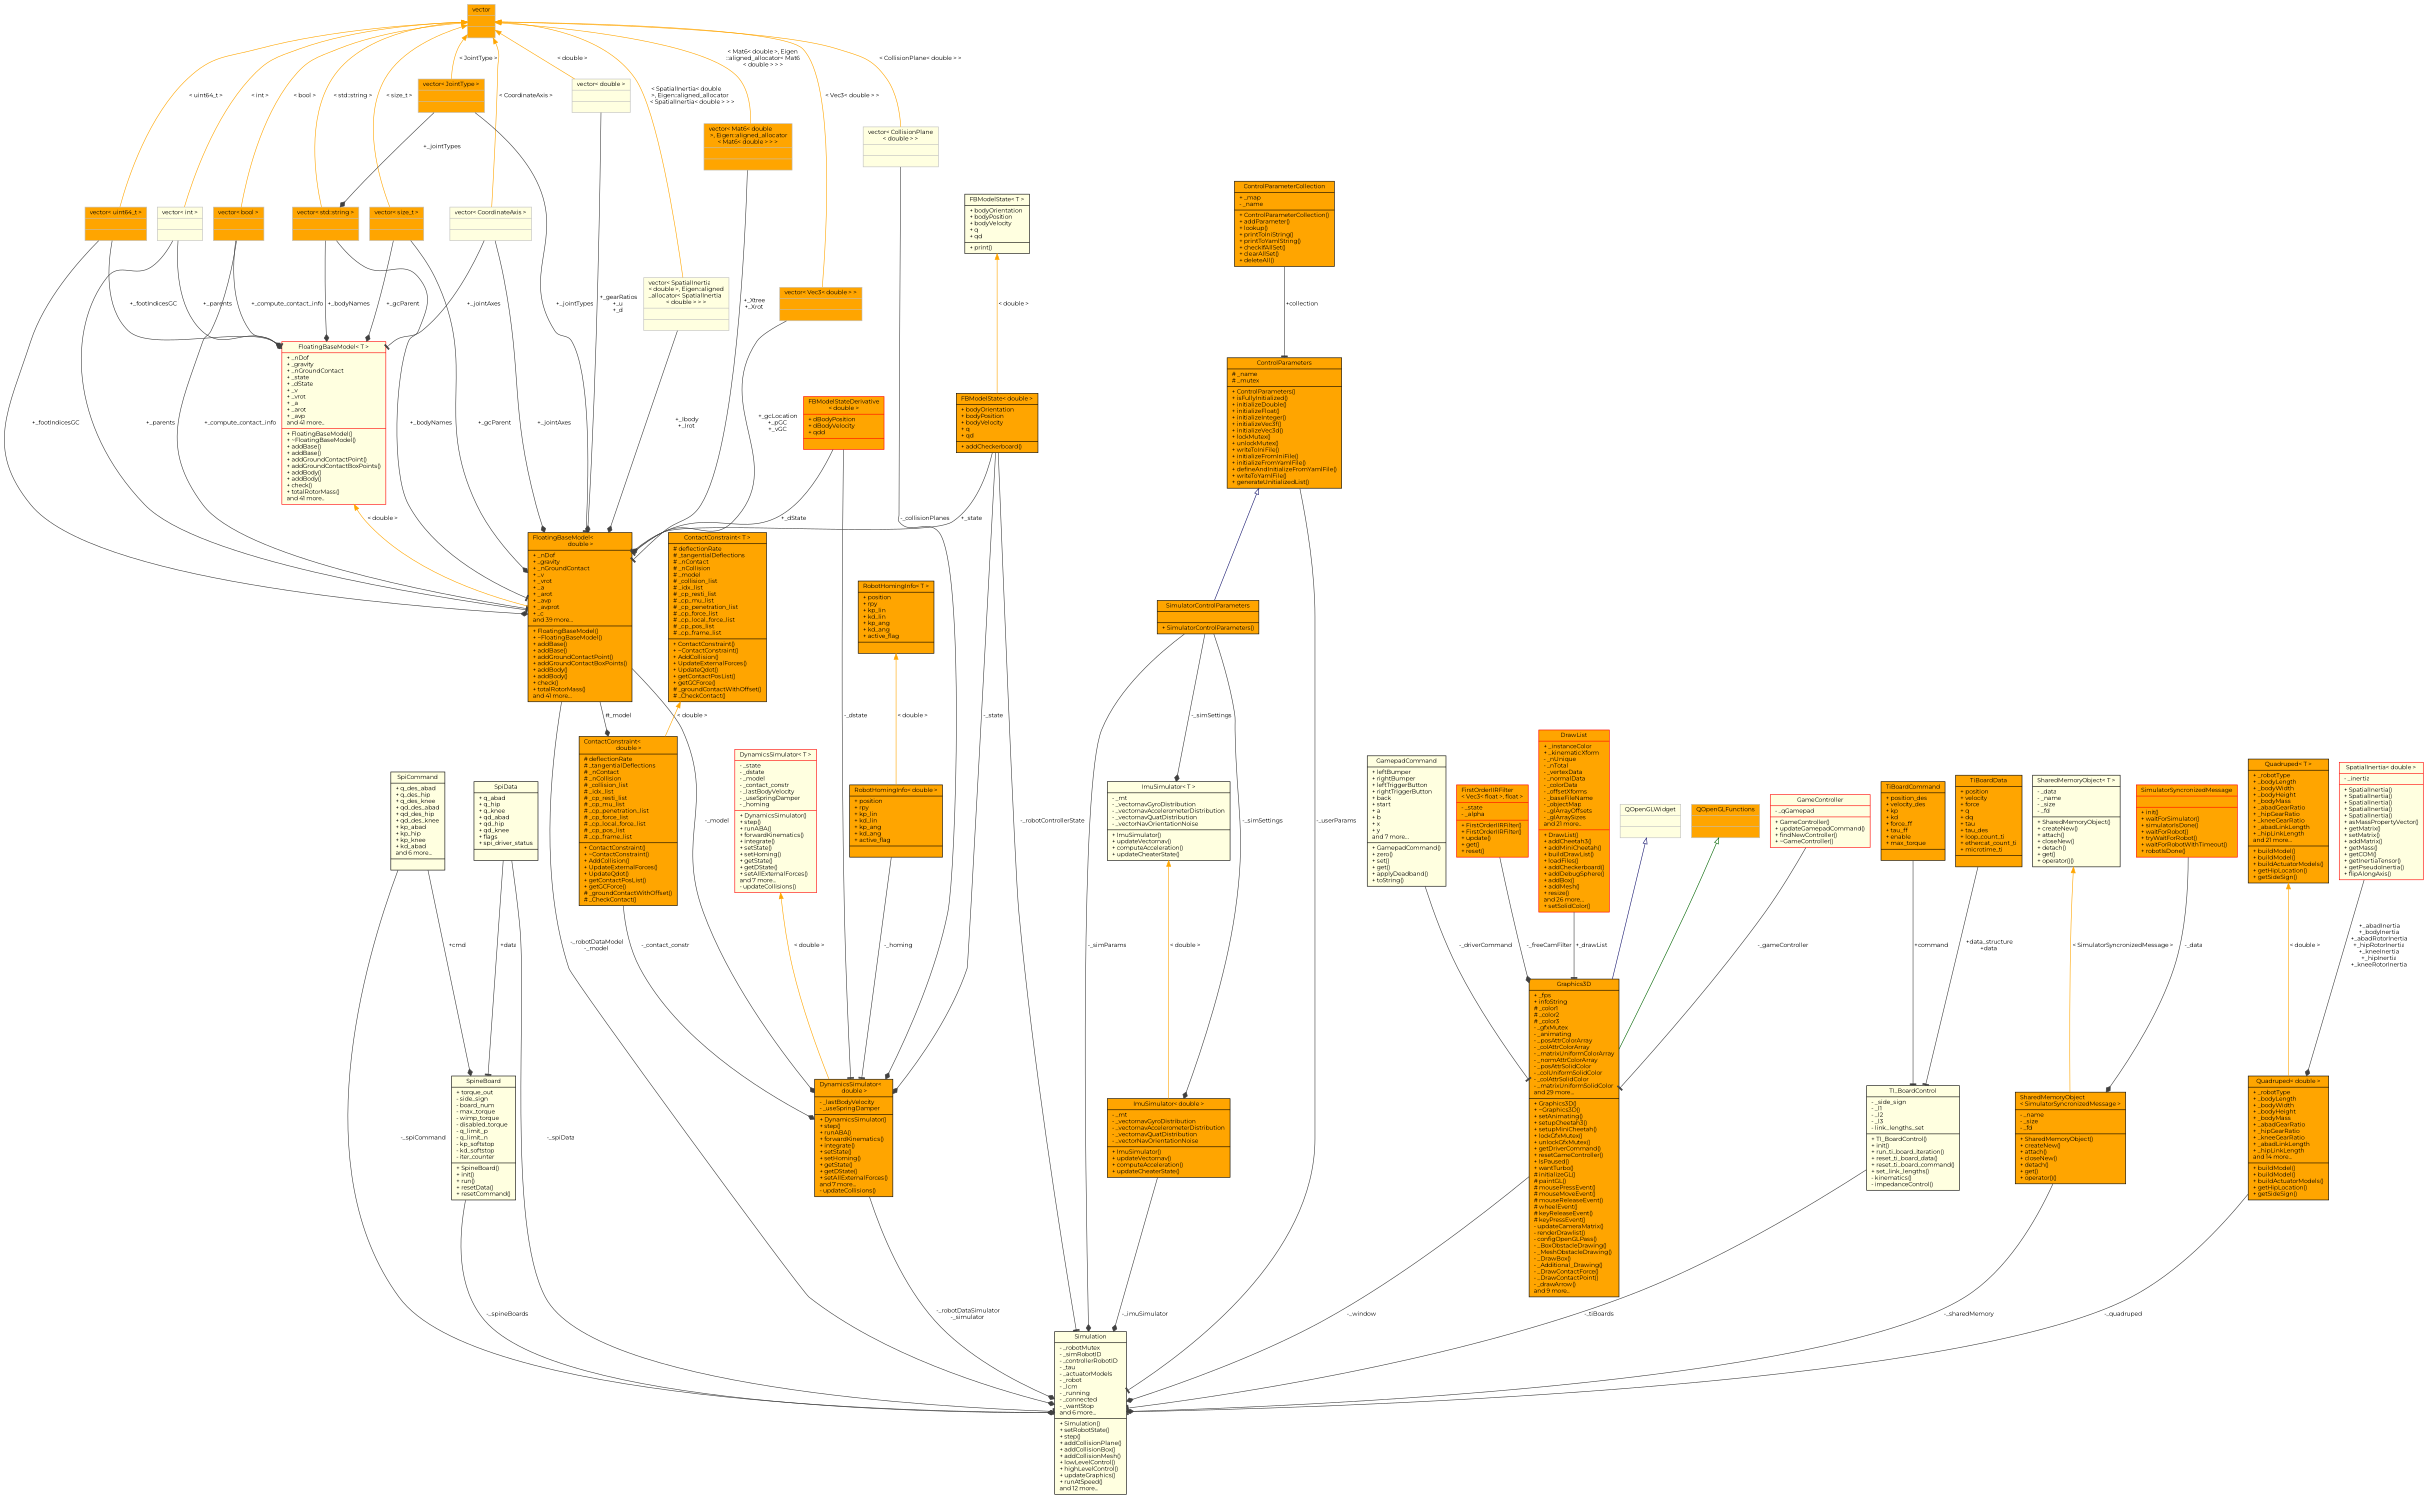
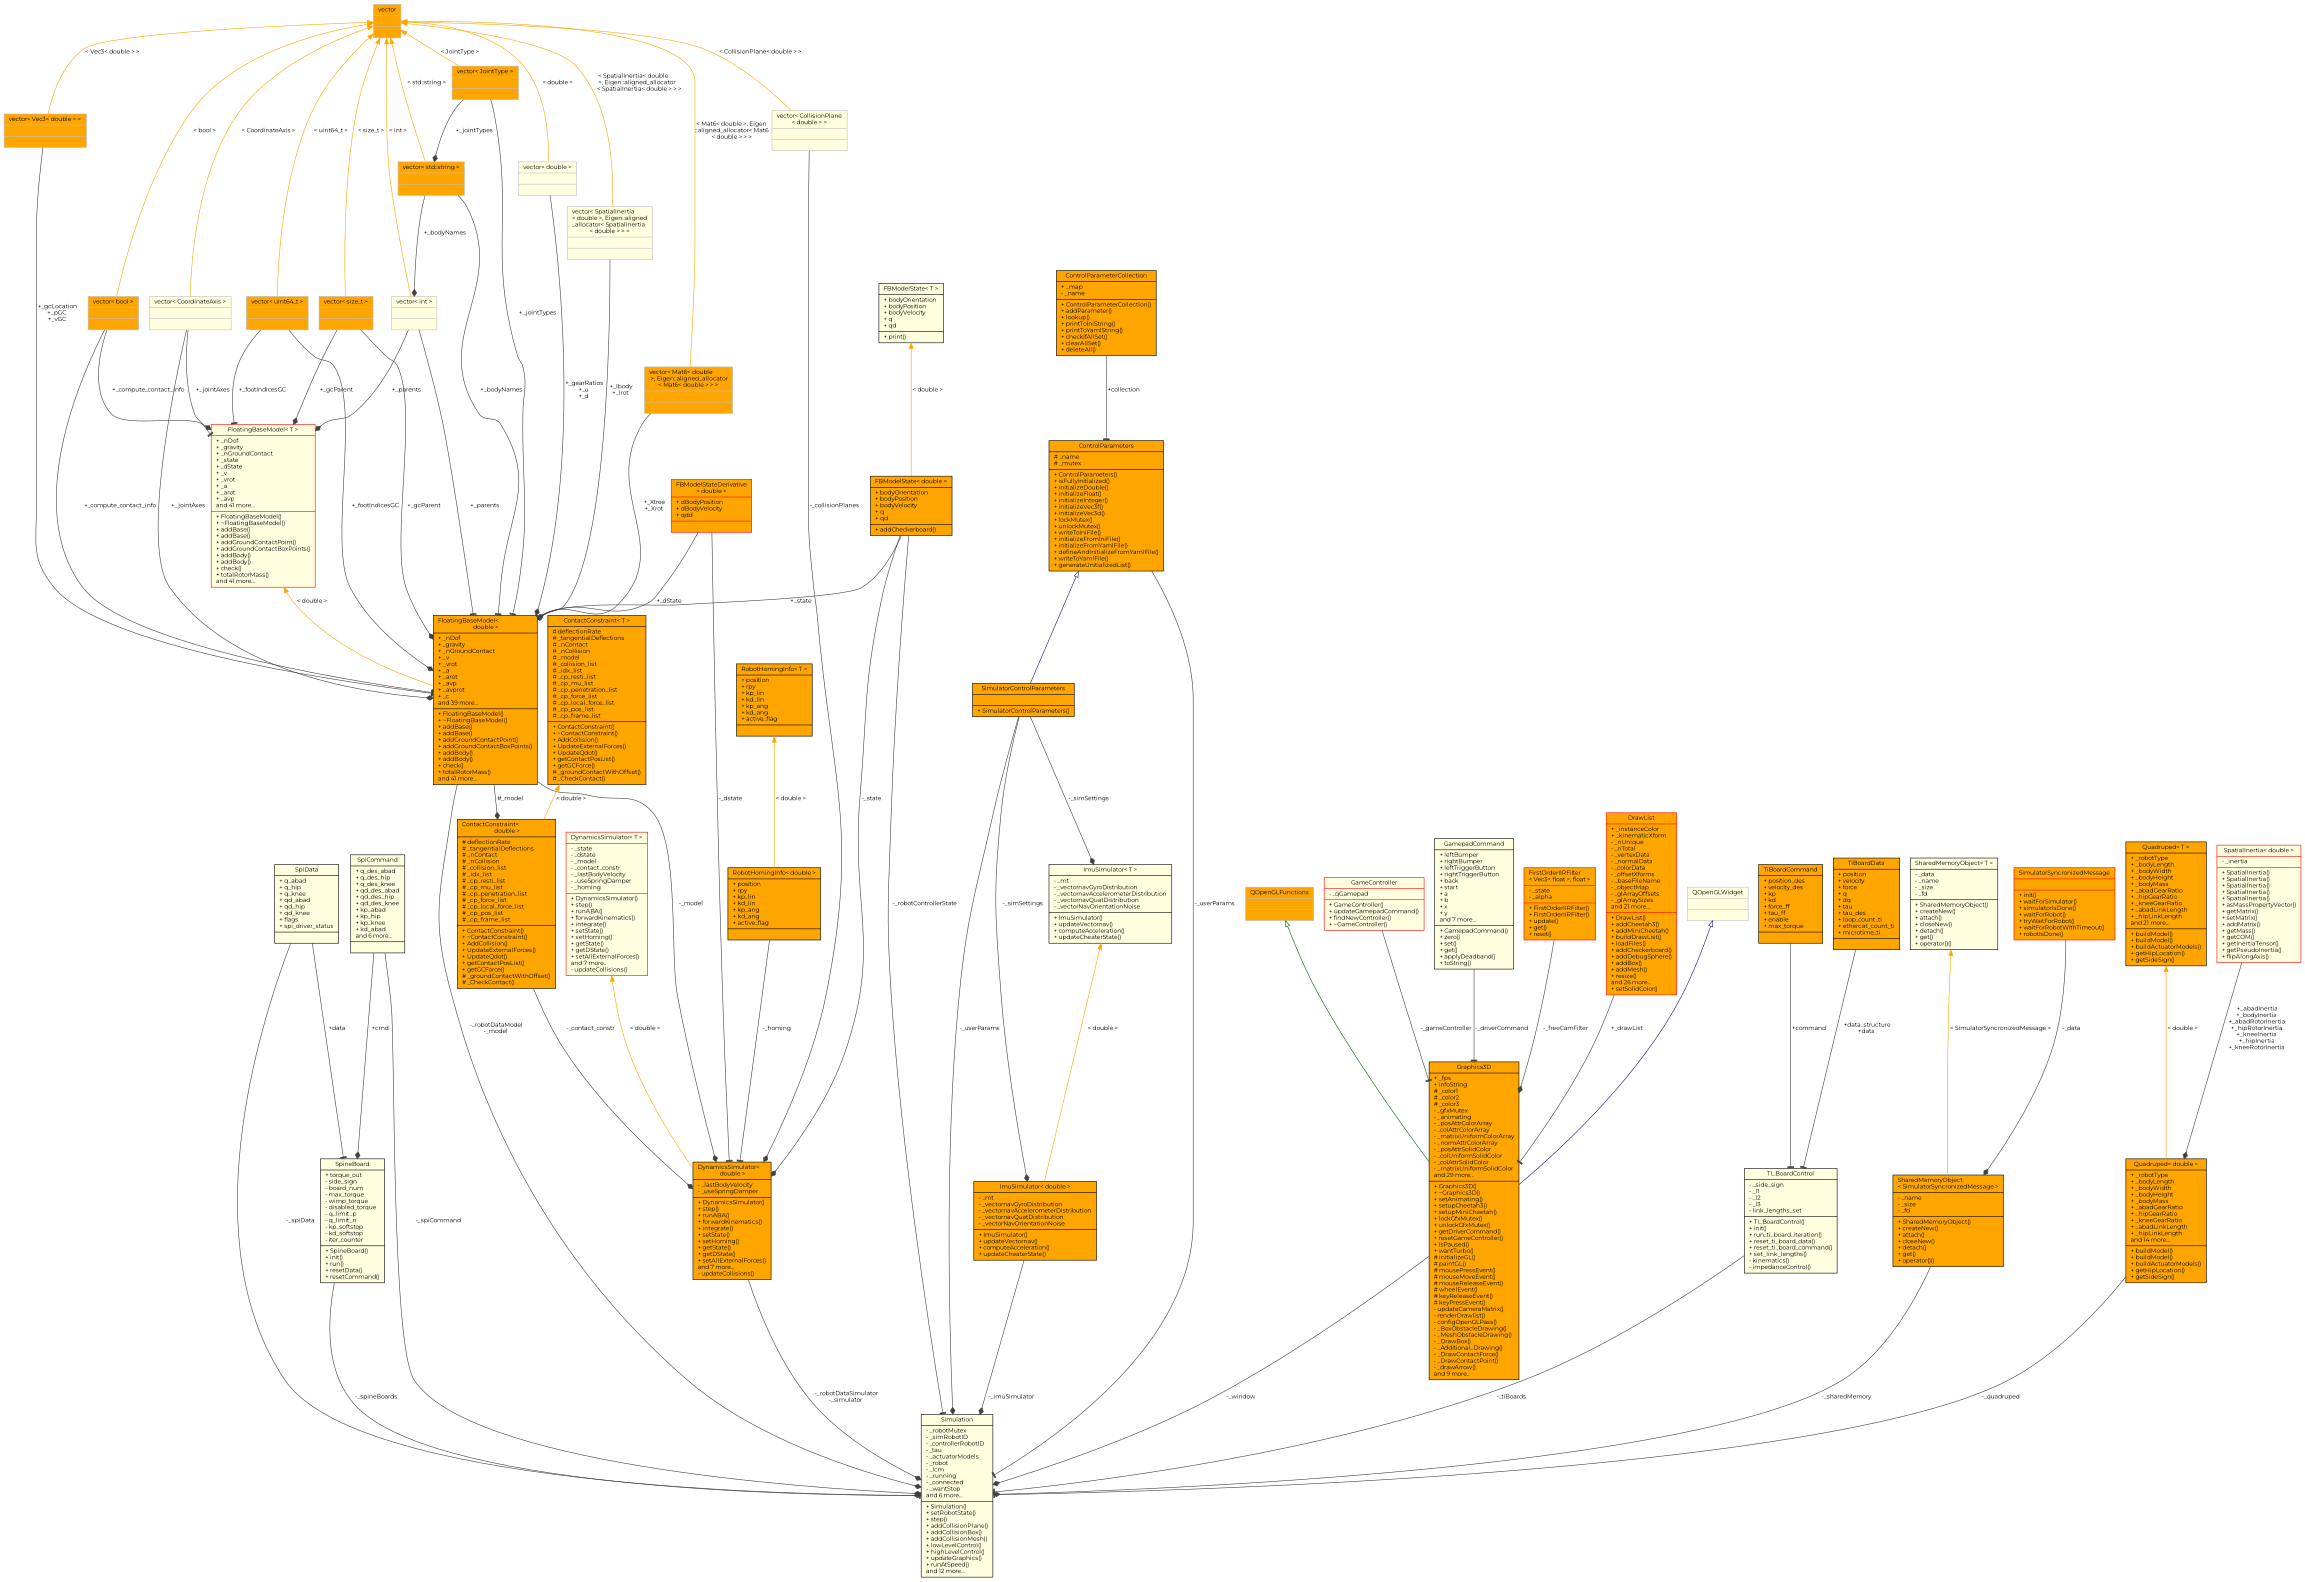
edge "vector< std::string >" -> "FloatingBaseModel< T >": now "vector< std::string >" -> "vector< int >"
edge "SimulatorControlParameters" -> "Simulation": label " -_simParams" -> " -_userParams"
